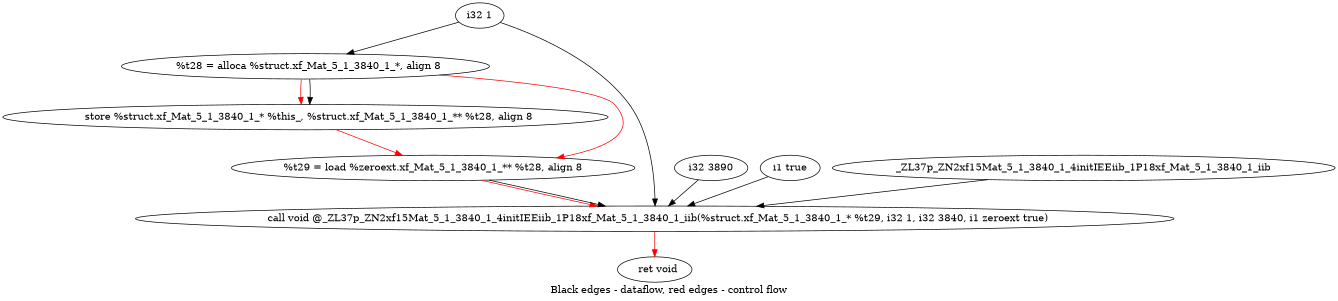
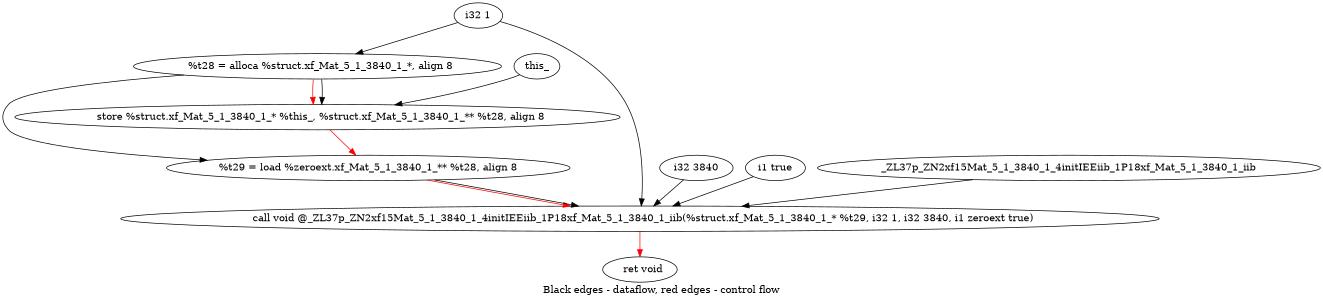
node "this_": added
edge "%t28 = alloca %struct.xf_Mat_5_1_3840_1_*, align 8" -> "%t29 = load %zeroext.xf_Mat_5_1_3840_1_** %t28, align 8": color red -> black
node "i32 3890": label "i32 3890" -> "i32 3840"
